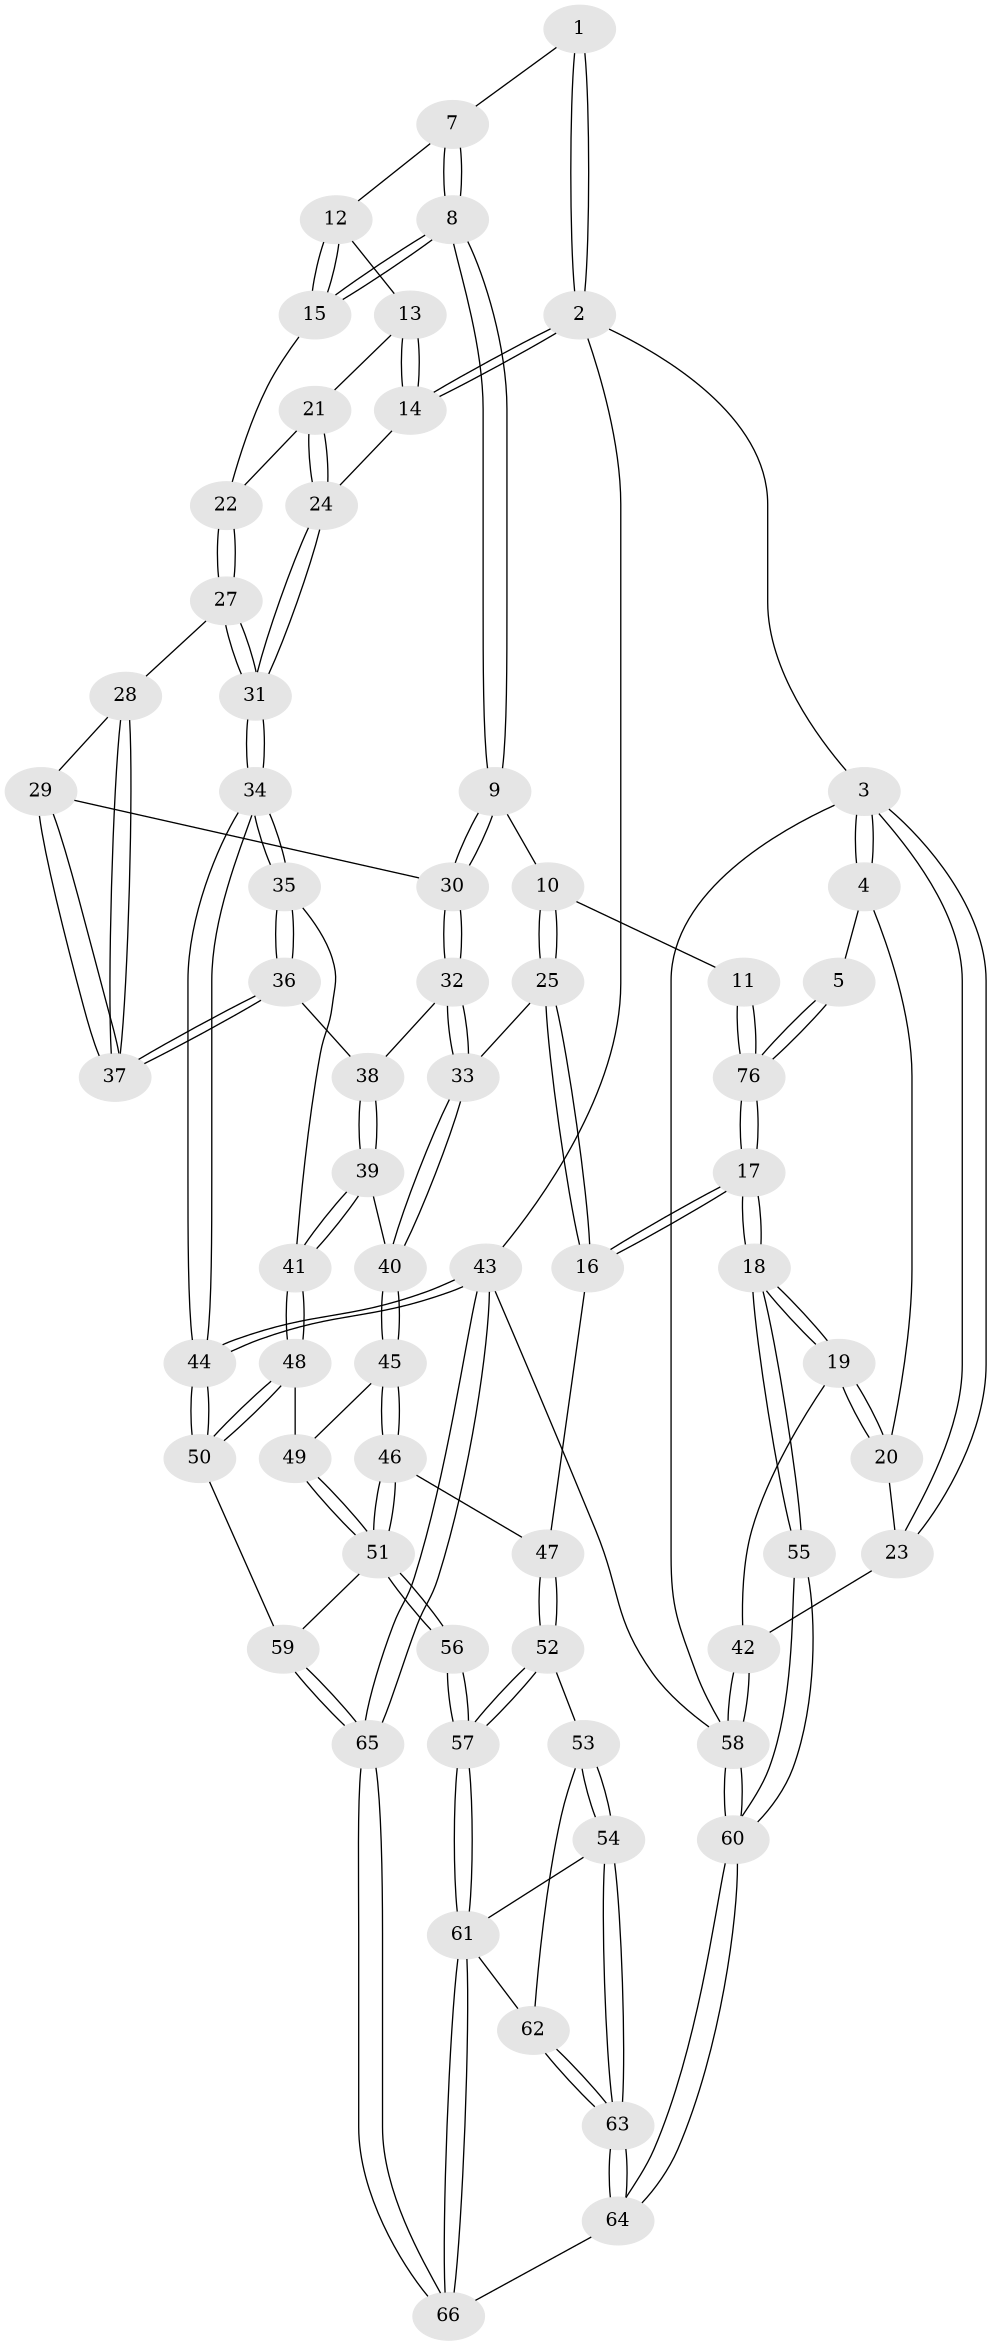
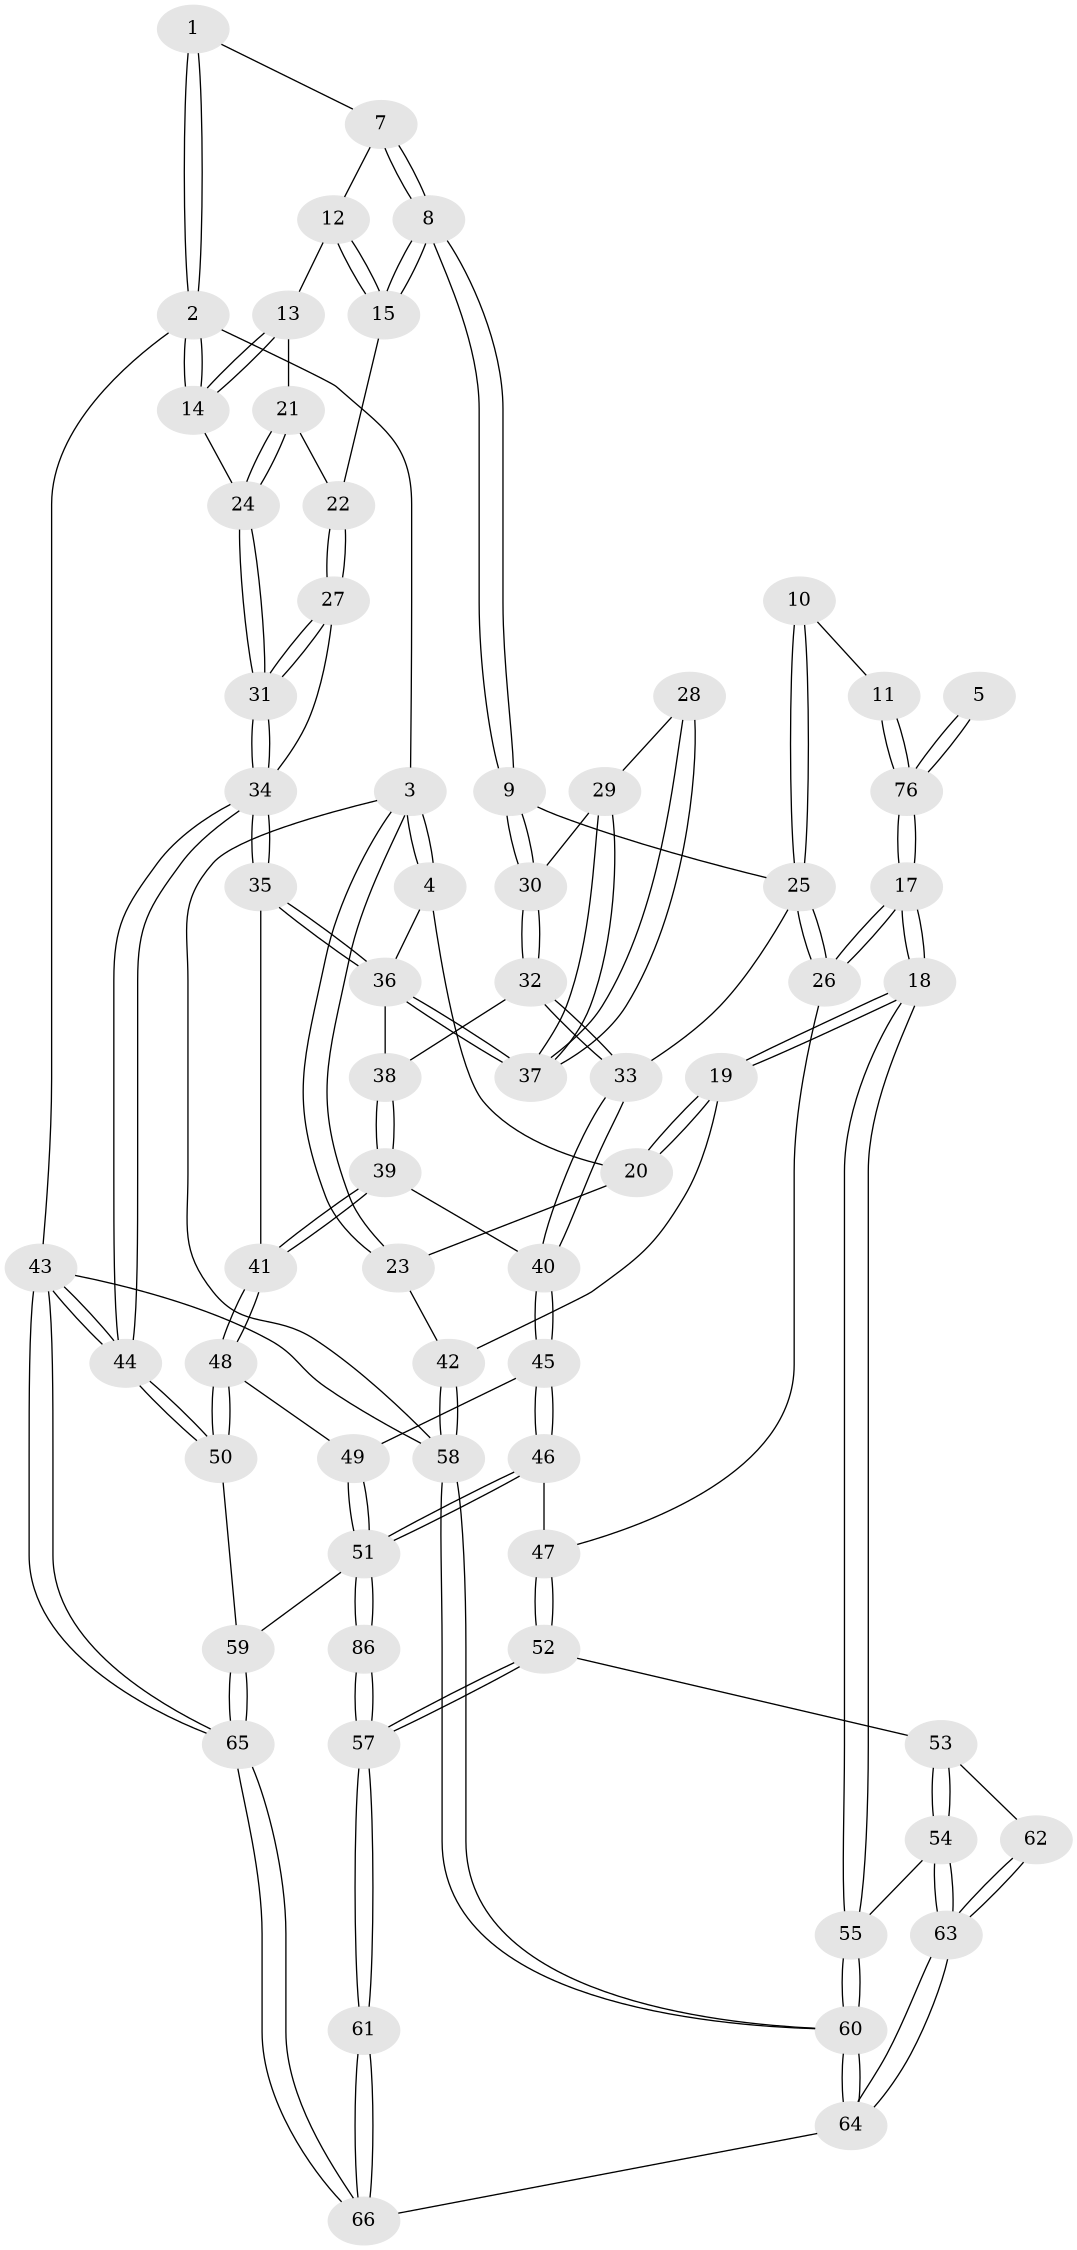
edge "27" -- "28": now "27" -- "34"
edge "9" -- "10": now "9" -- "25"
edge "4" -- "5": now "4" -- "36"
node "16": label "16" -> "26"
node "56": label "56" -> "86"
edge "54" -- "61": now "54" -- "55"
edge "61" -- "62": removed
